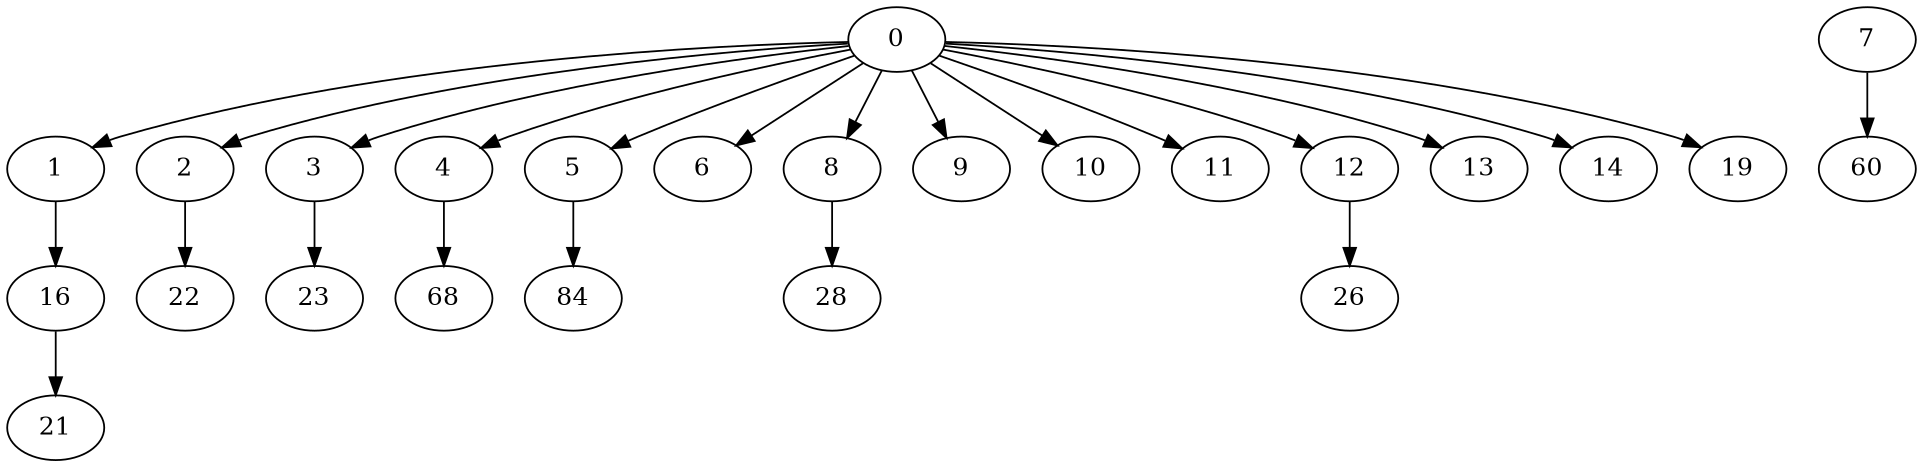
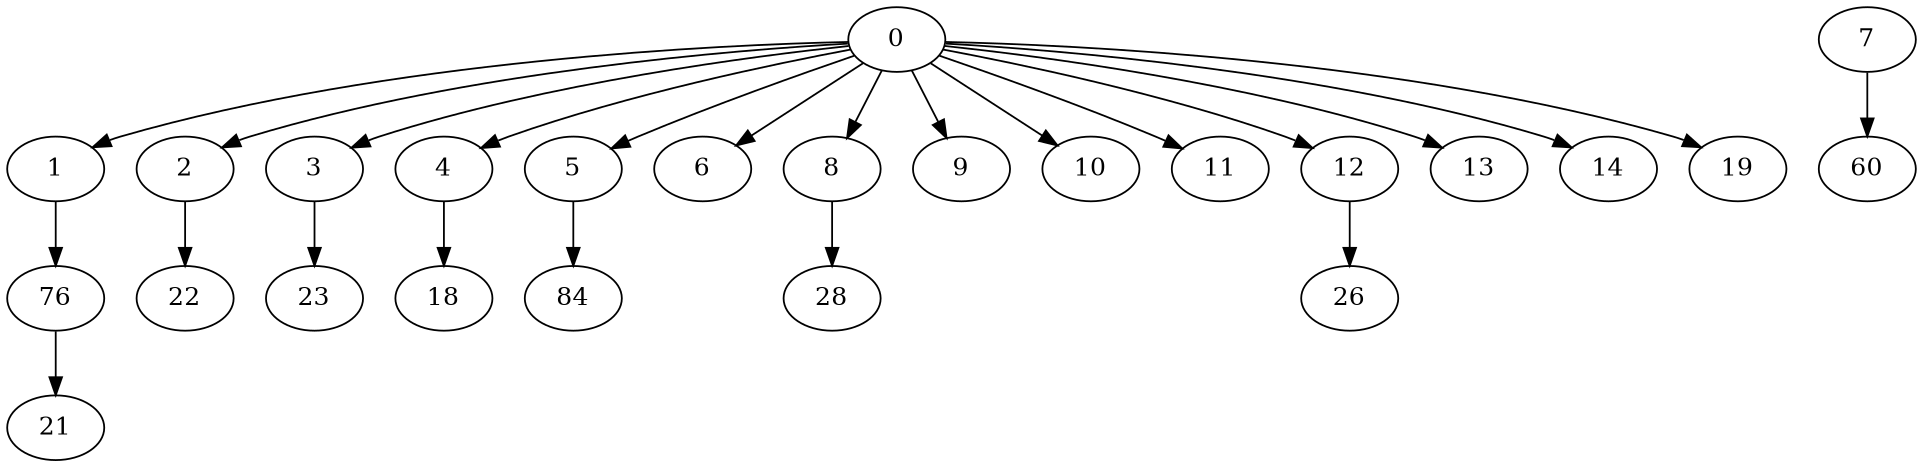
node "16": label "16" -> "76"
node "68": label "68" -> "18"
